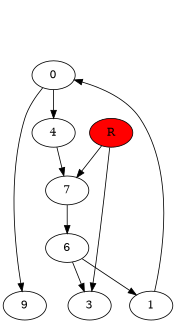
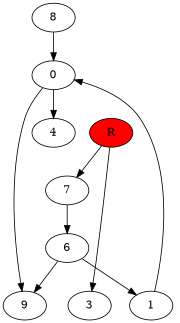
node "8": added
edge "4" -> "7": removed
edge "6" -> "3": now "6" -> "9"
